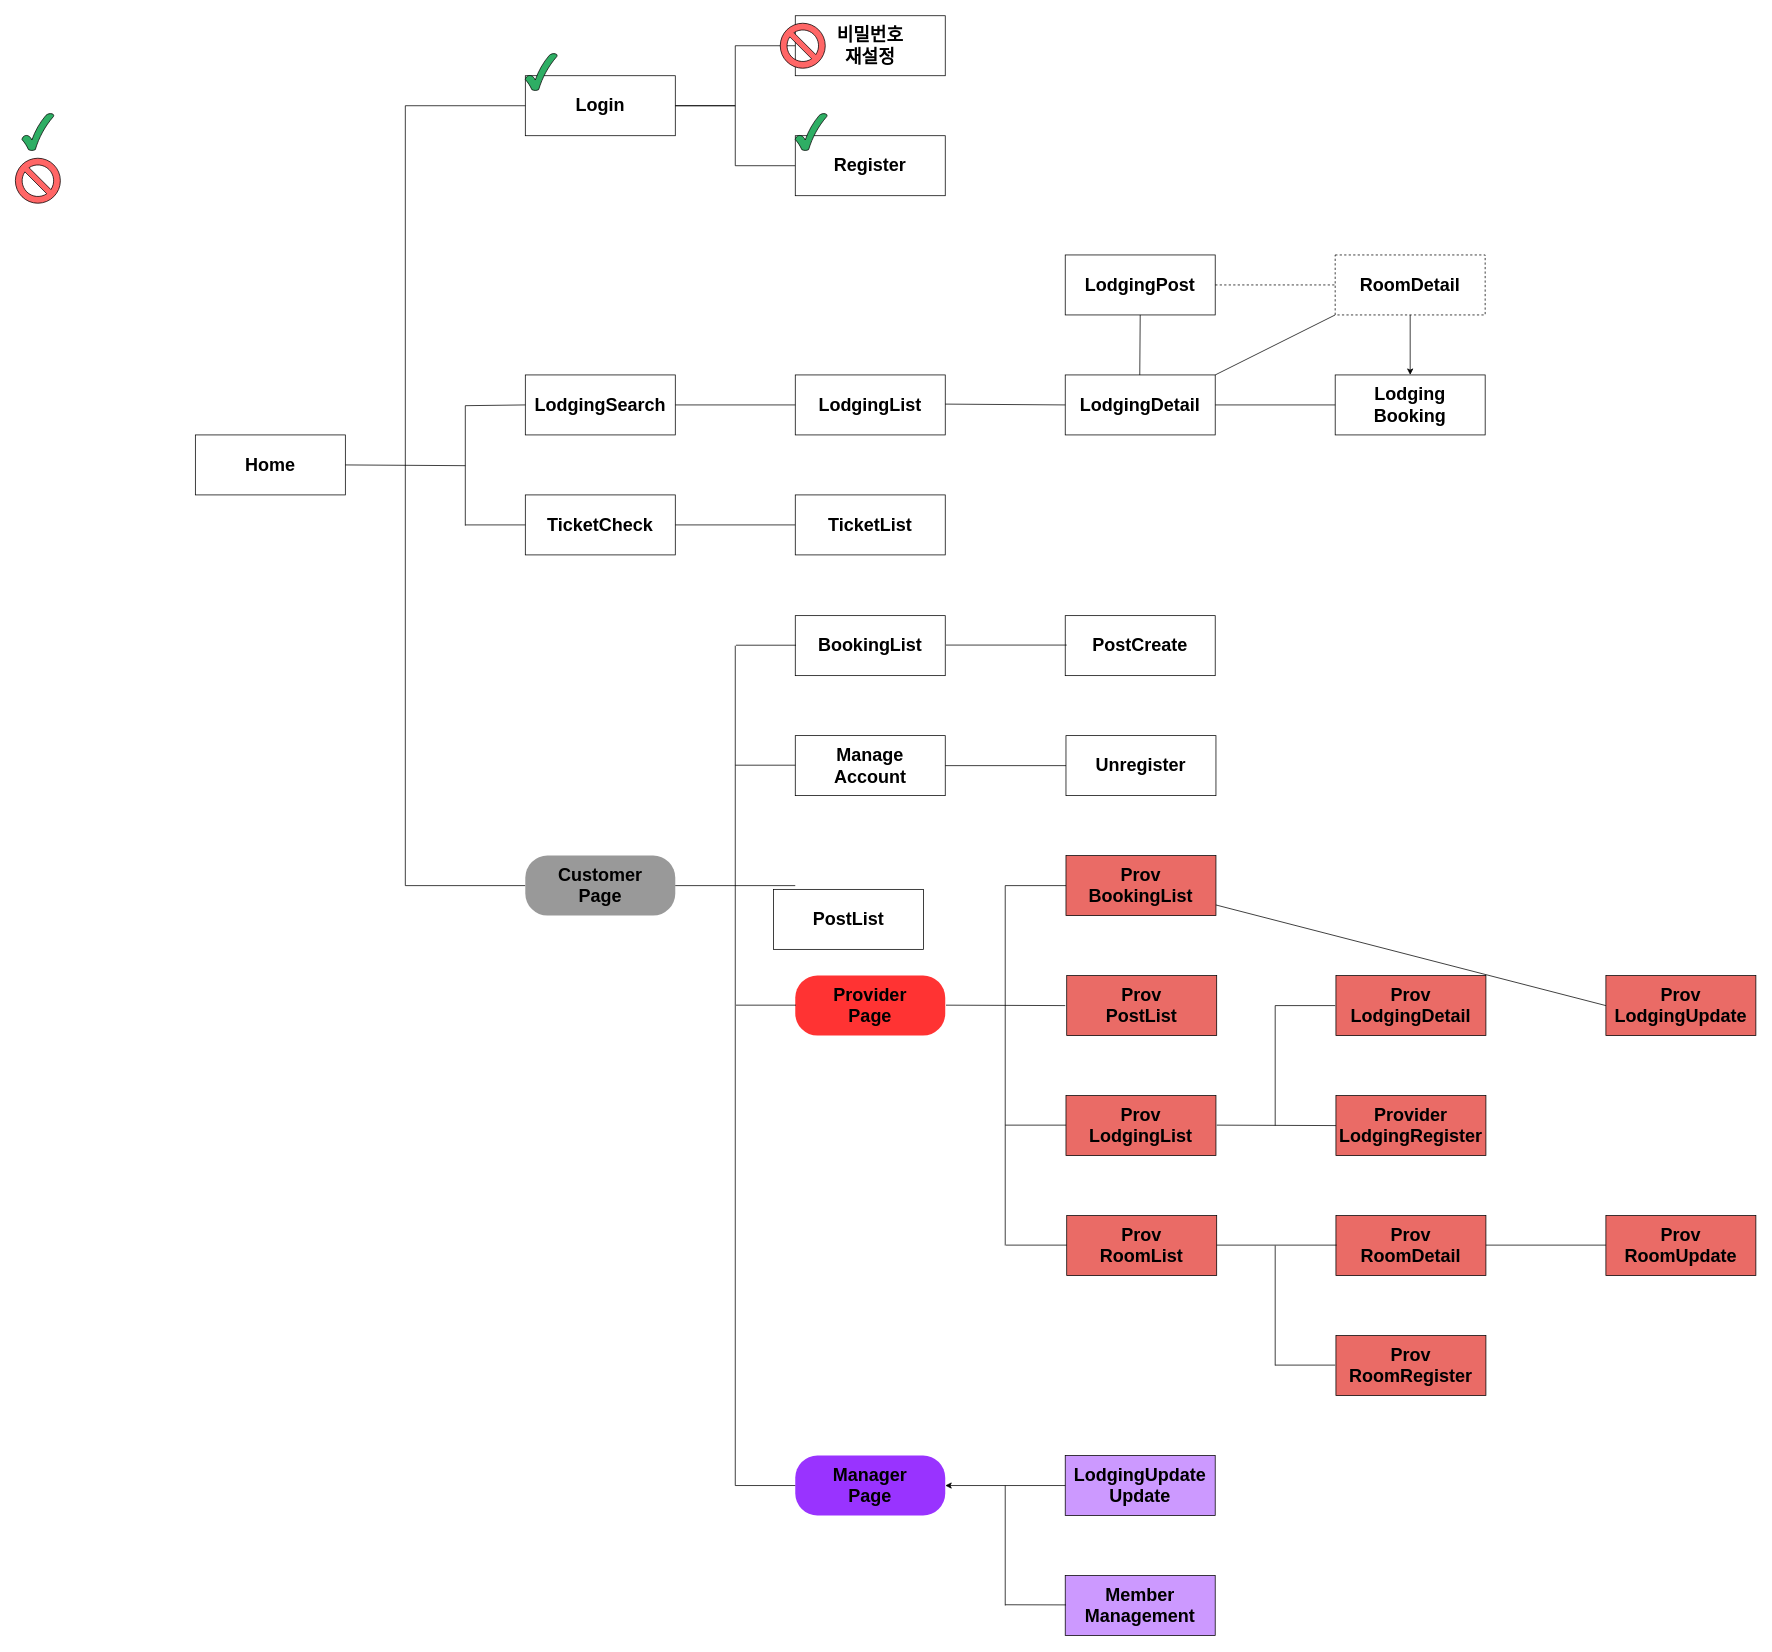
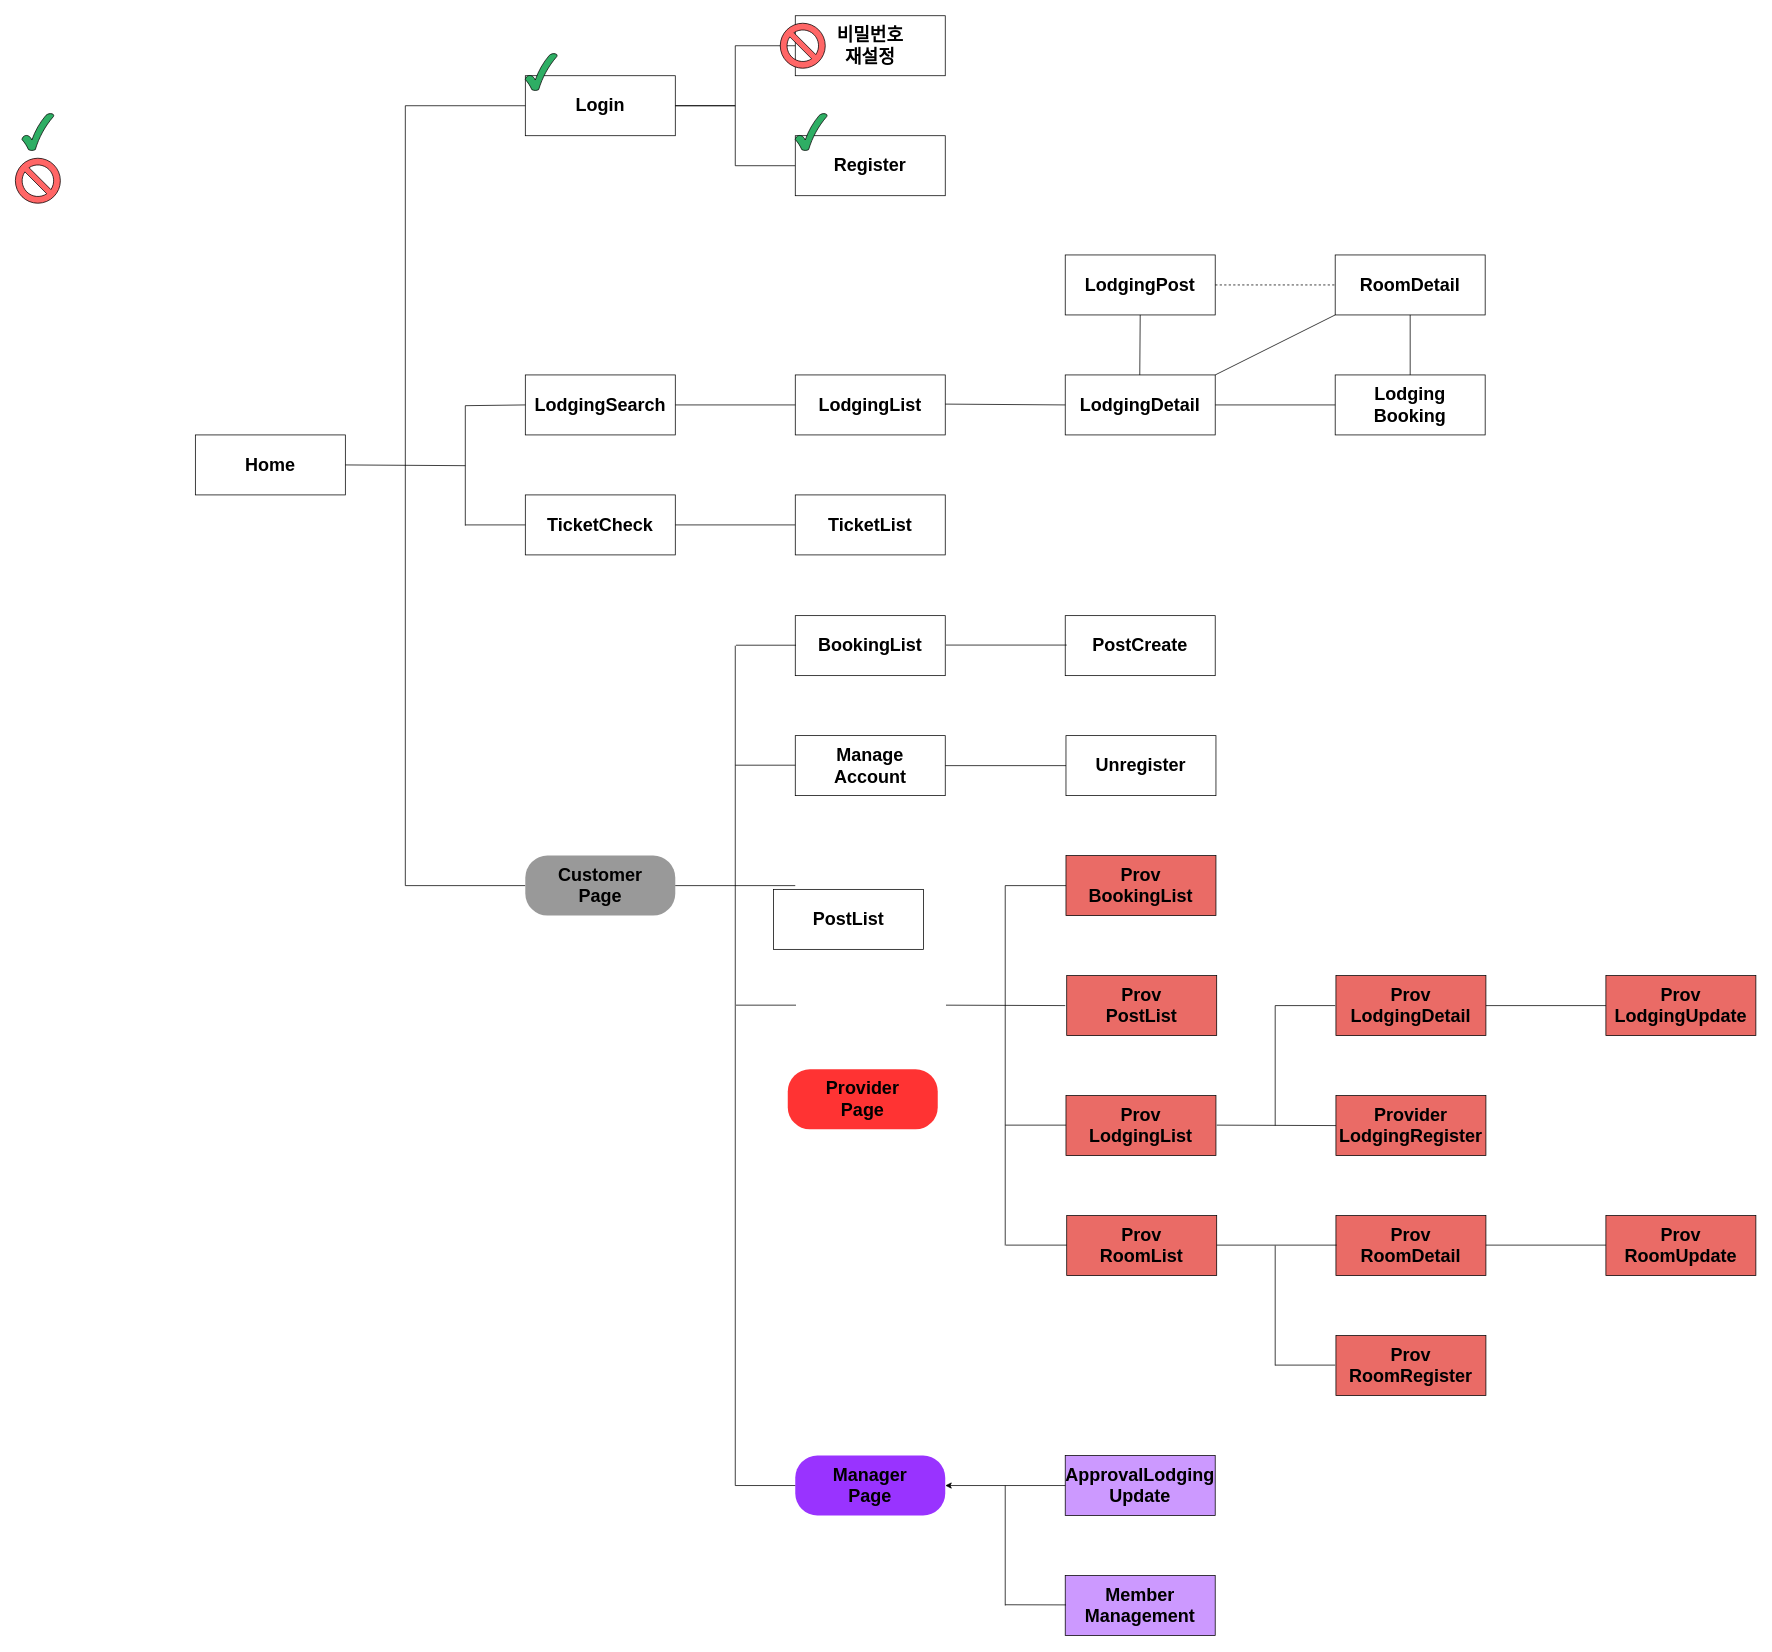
node "RoomDetail": style dashed -> solid
edge "RoomDetail" -> "Lodging Booking": arrowhead classic -> none
edge "Prov BookingList" -- "Prov LodgingUpdate": now "Prov LodgingDetail" -- "Prov LodgingUpdate"
node "Provider Page": moved (870, 1005) -> (863, 1099)
node "LodgingUpdate Update": label "LodgingUpdate Update" -> "ApprovalLodging Update"
